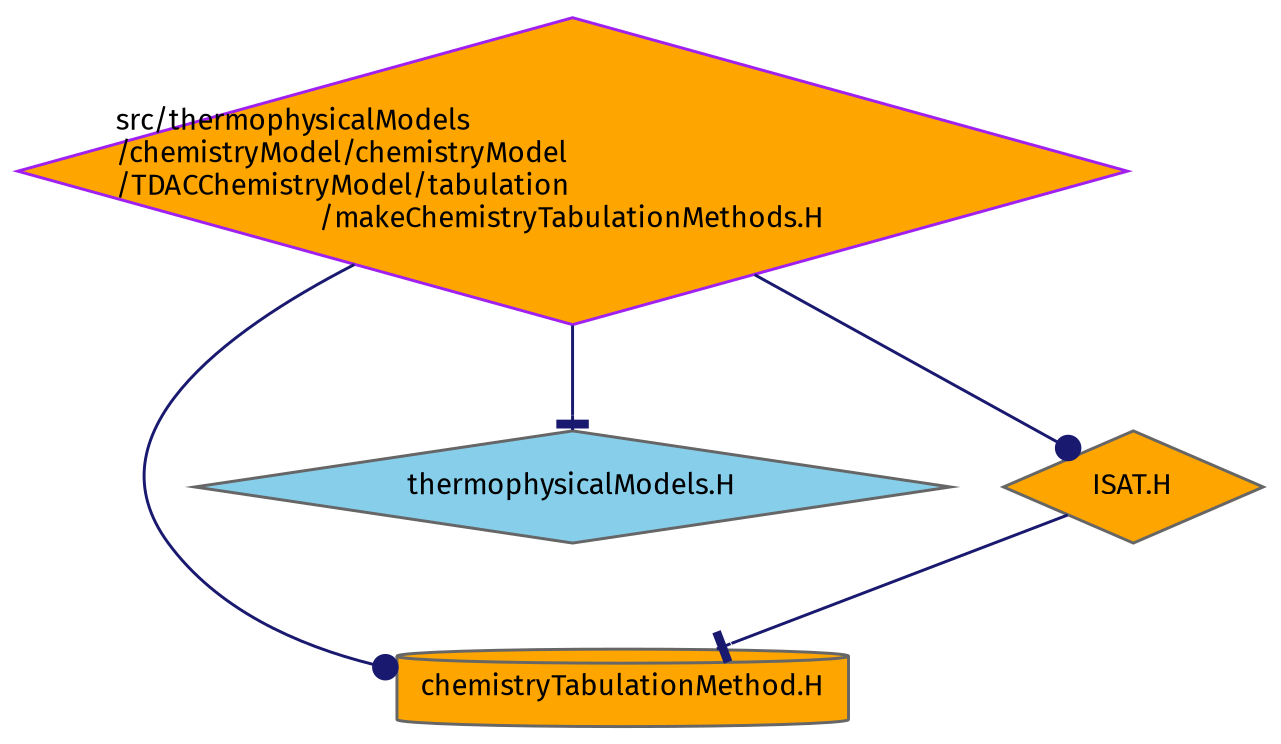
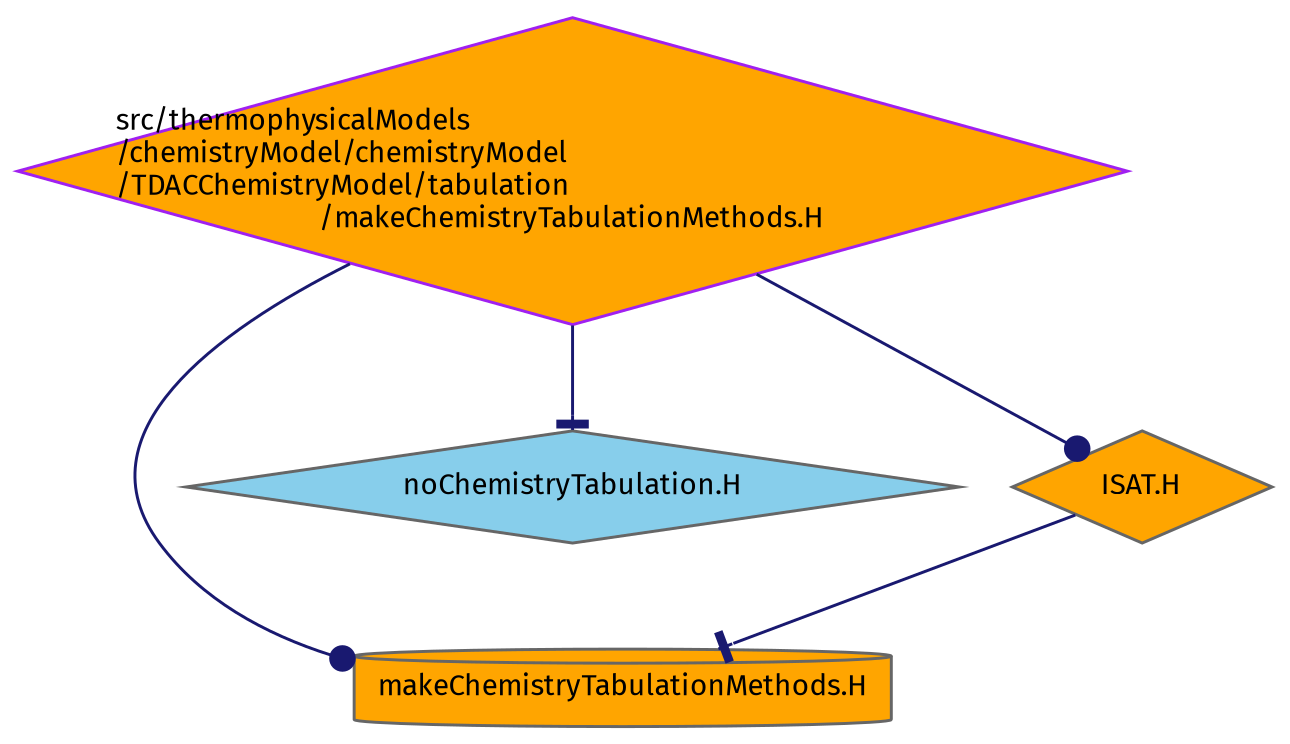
node "thermophysicalModels.H": label "thermophysicalModels.H" -> "noChemistryTabulation.H"
node "chemistryTabulationMethod.H": label "chemistryTabulationMethod.H" -> "makeChemistryTabulationMethods.H"
